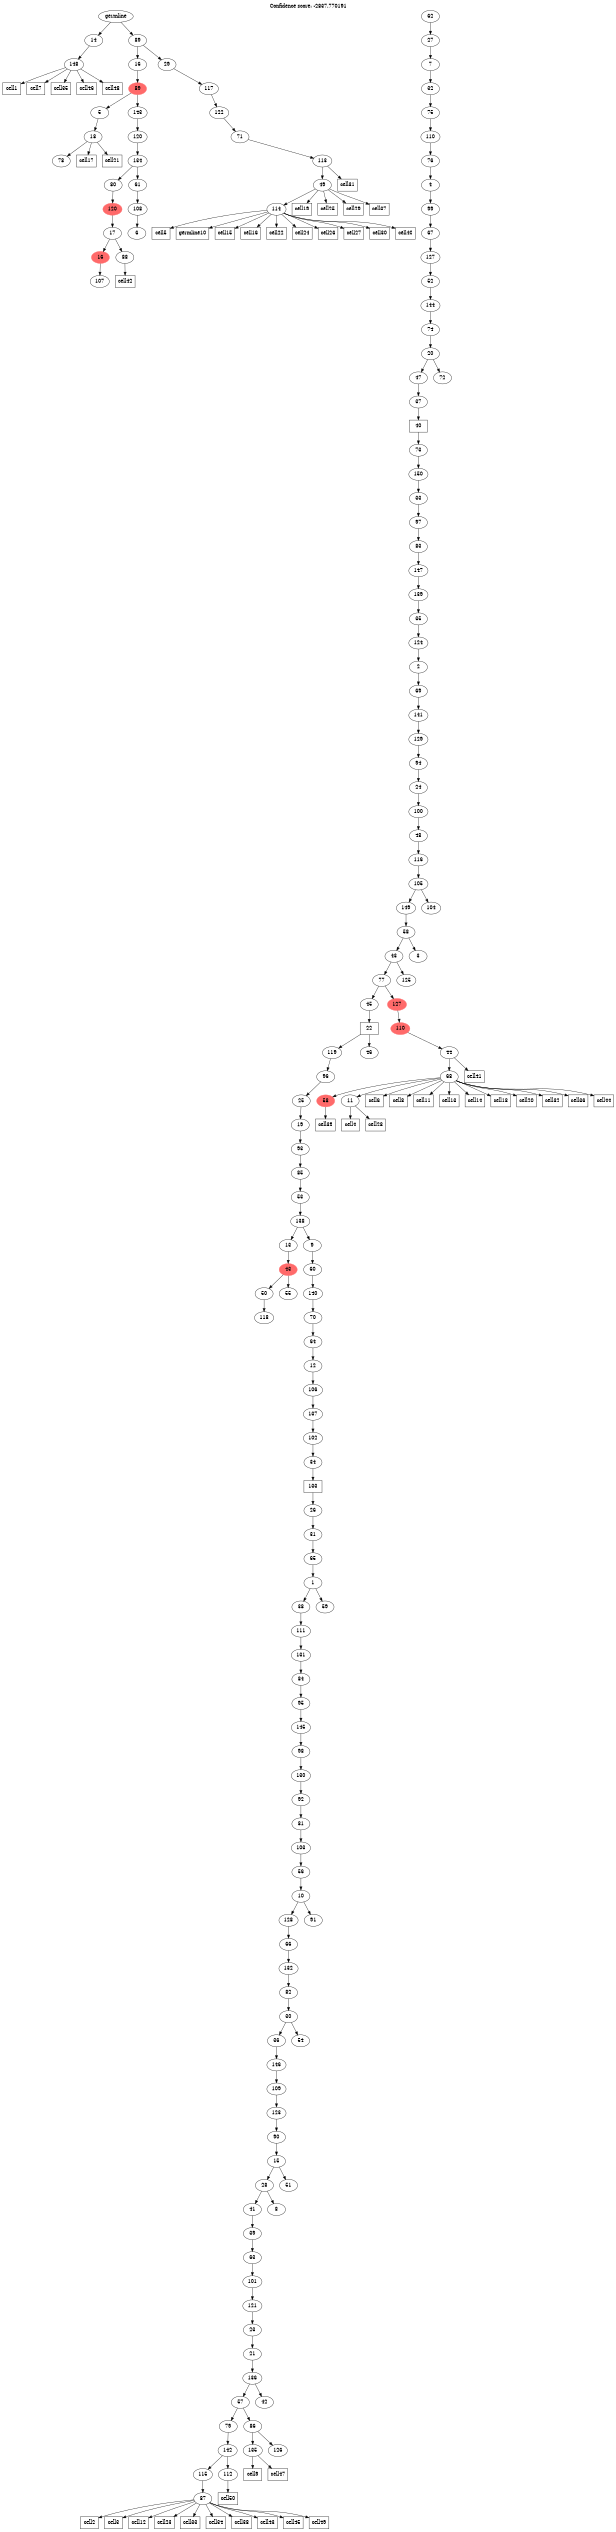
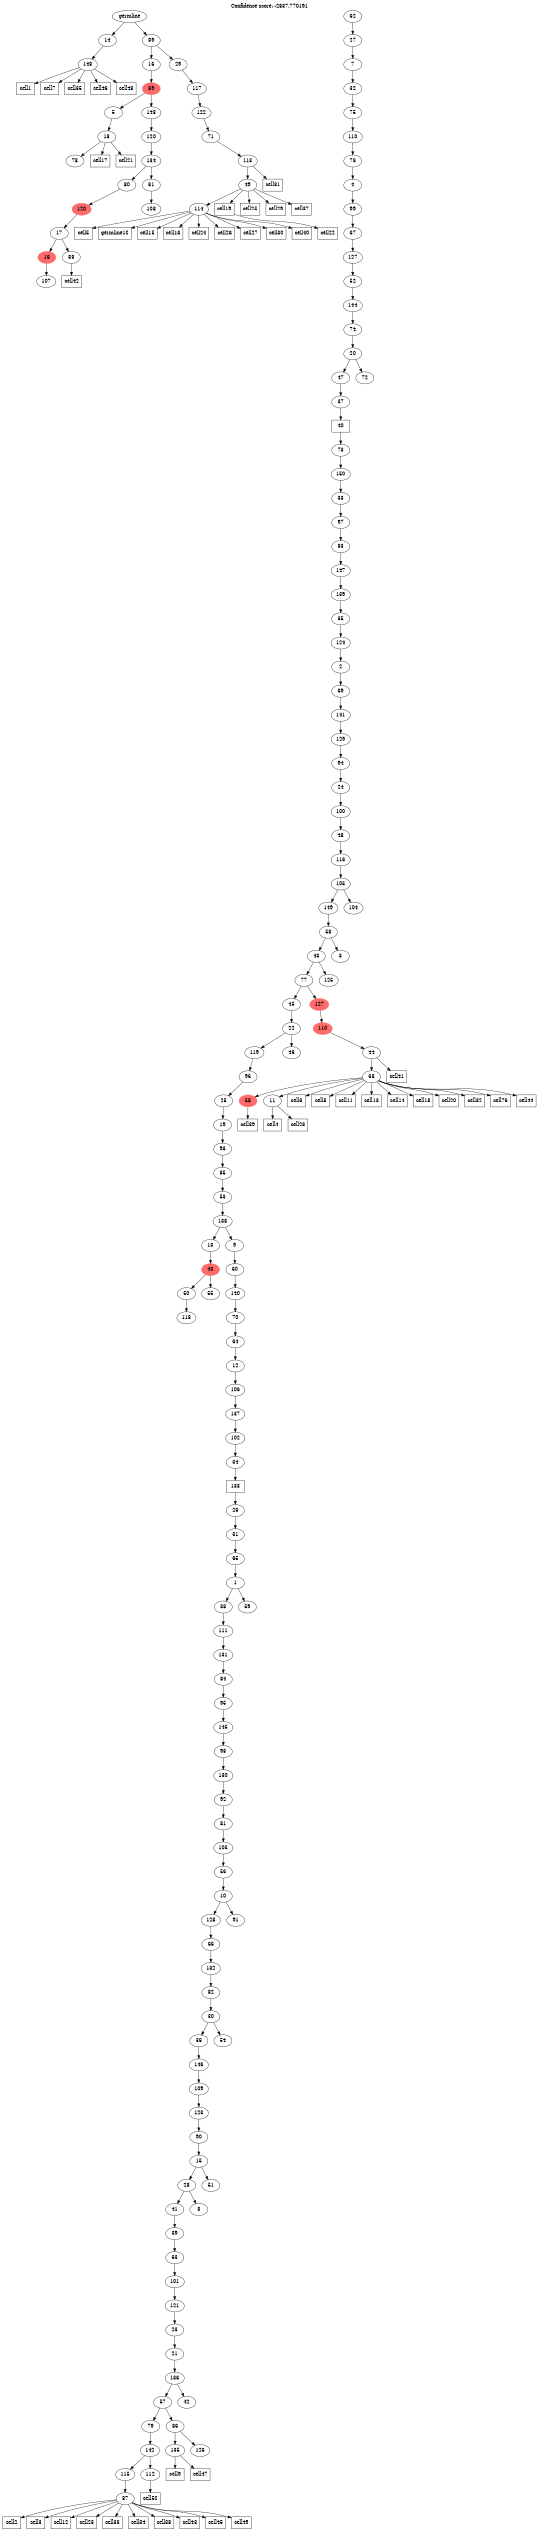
edge "114" -> "cell22": now "cell19" -> "cell22"
node "6": removed
node "22": shape box -> ellipse
node "cell36": label "cell36" -> "cell76"
